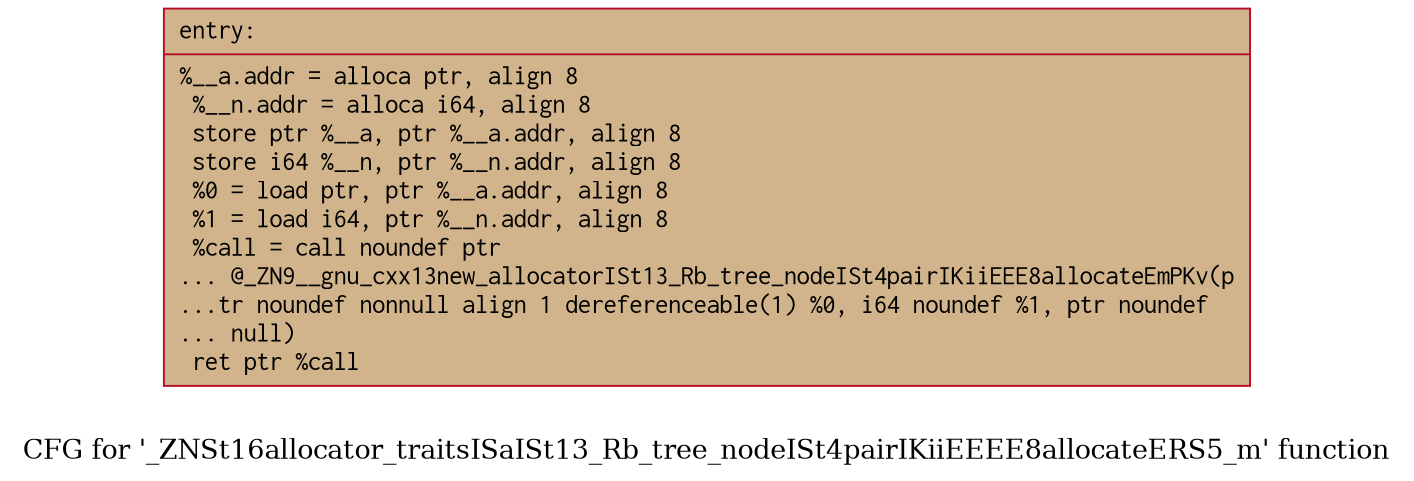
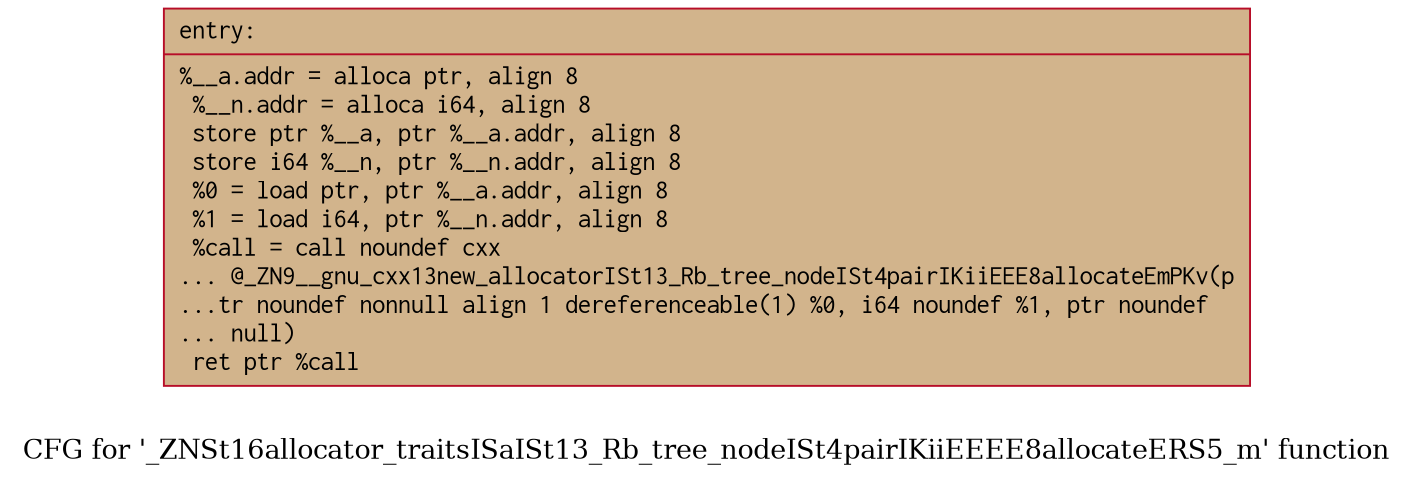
node "entry:": text "%call = call noundef ptr" -> "%call = call noundef cxx"
